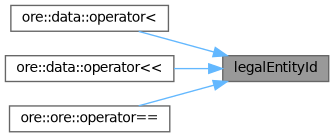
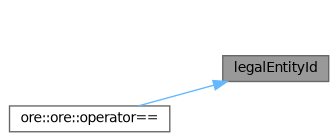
node "ore::data::operator<": removed
node "ore::data::operator<<": removed
